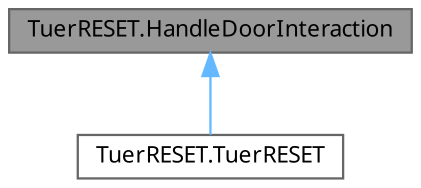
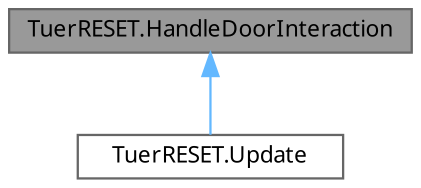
node "TuerRESET.TuerRESET": label "TuerRESET.TuerRESET" -> "TuerRESET.Update"
